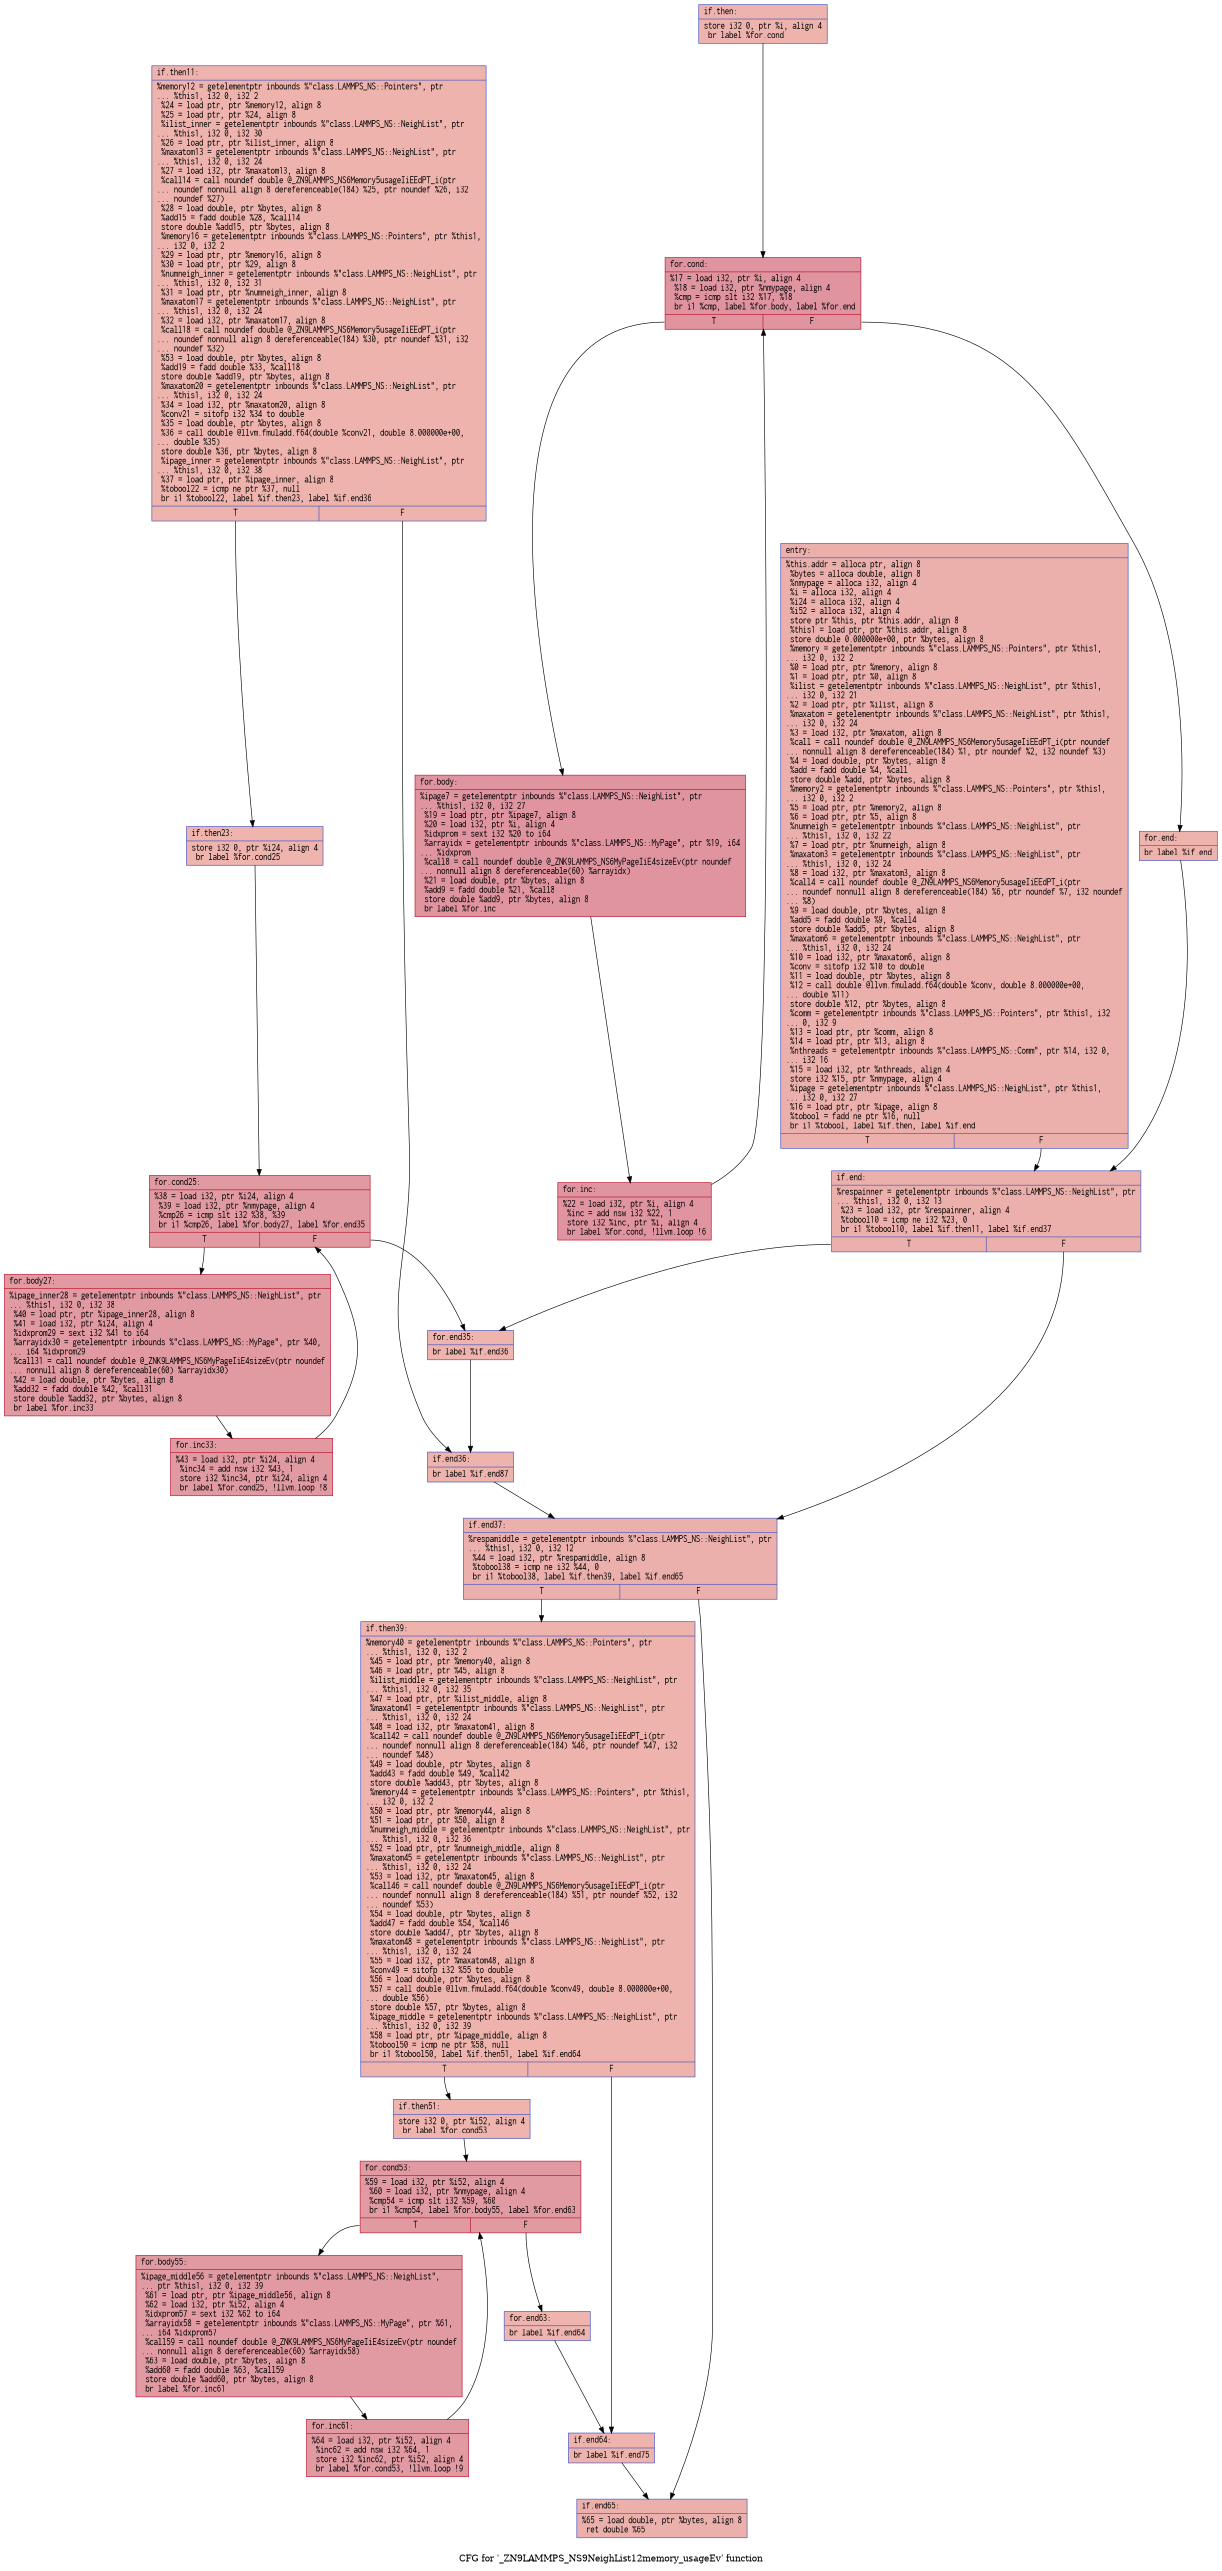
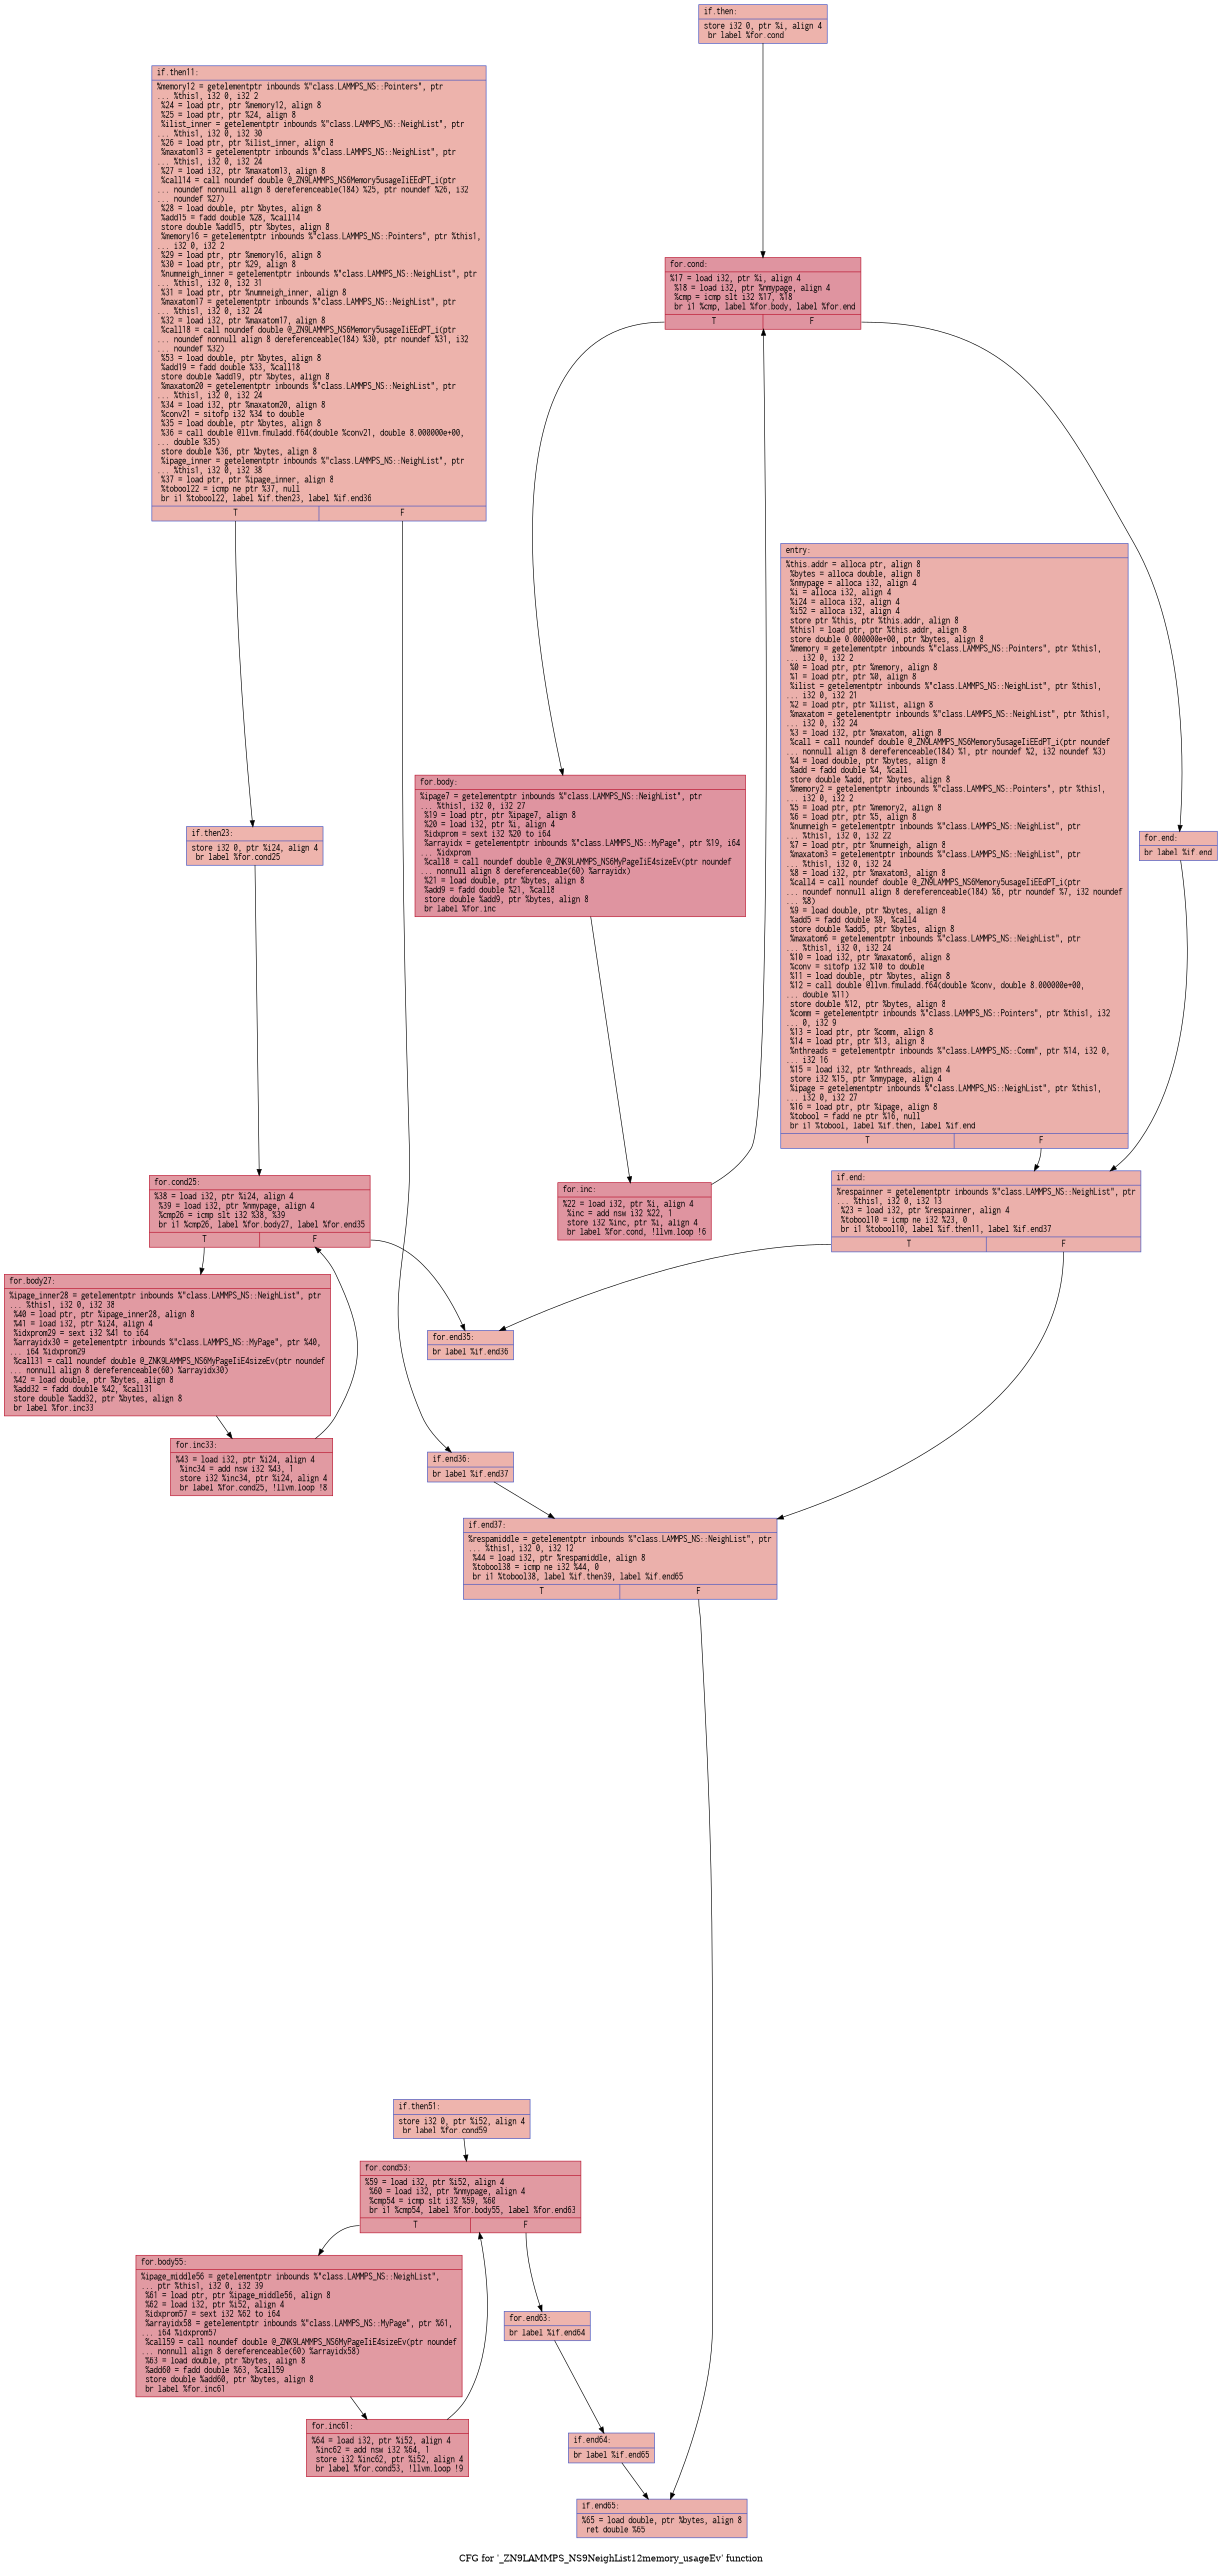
edge "for.end35:" -> "if.end36:": removed
node "if.end36:": text "br label %if.end87" -> "br label %if.end37"
node "if.then39:": removed
node "if.then51:": text "br label %for.cond53" -> "br label %for.cond59"
node "if.end64:": text "br label %if.end75" -> "br label %if.end65"
